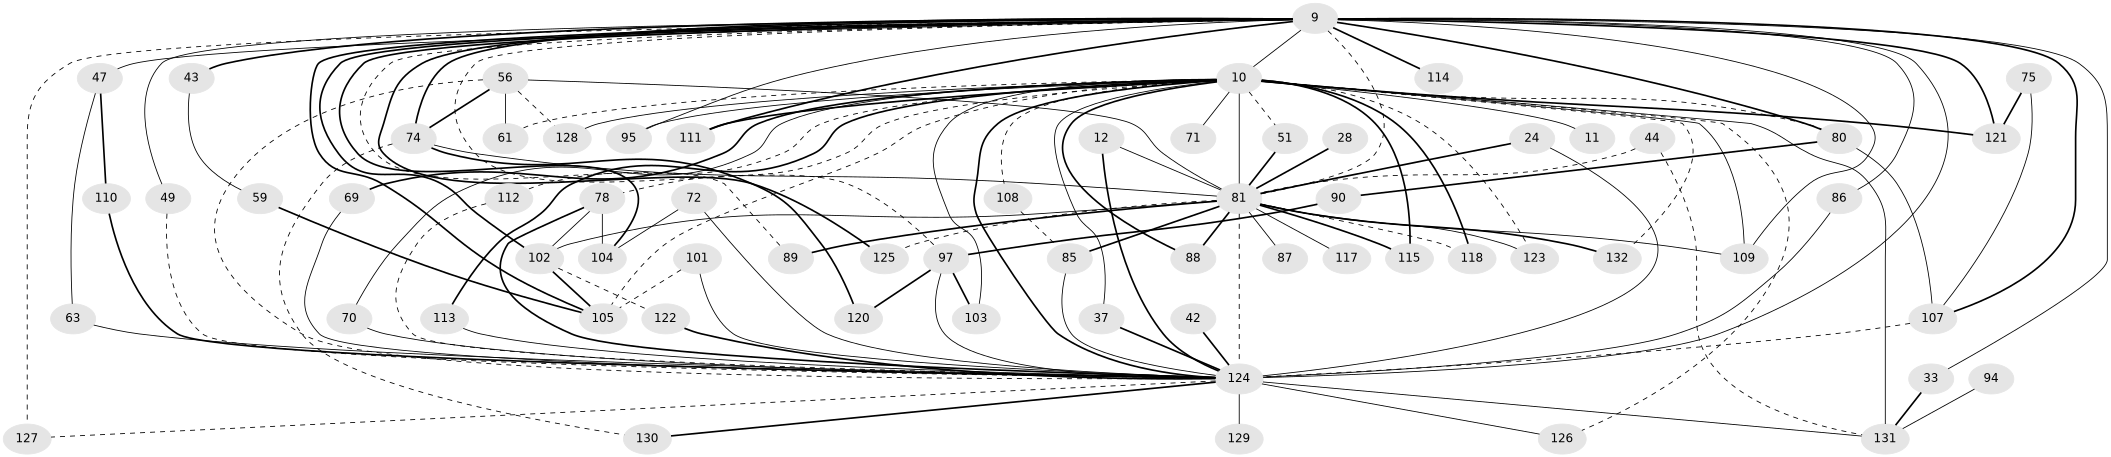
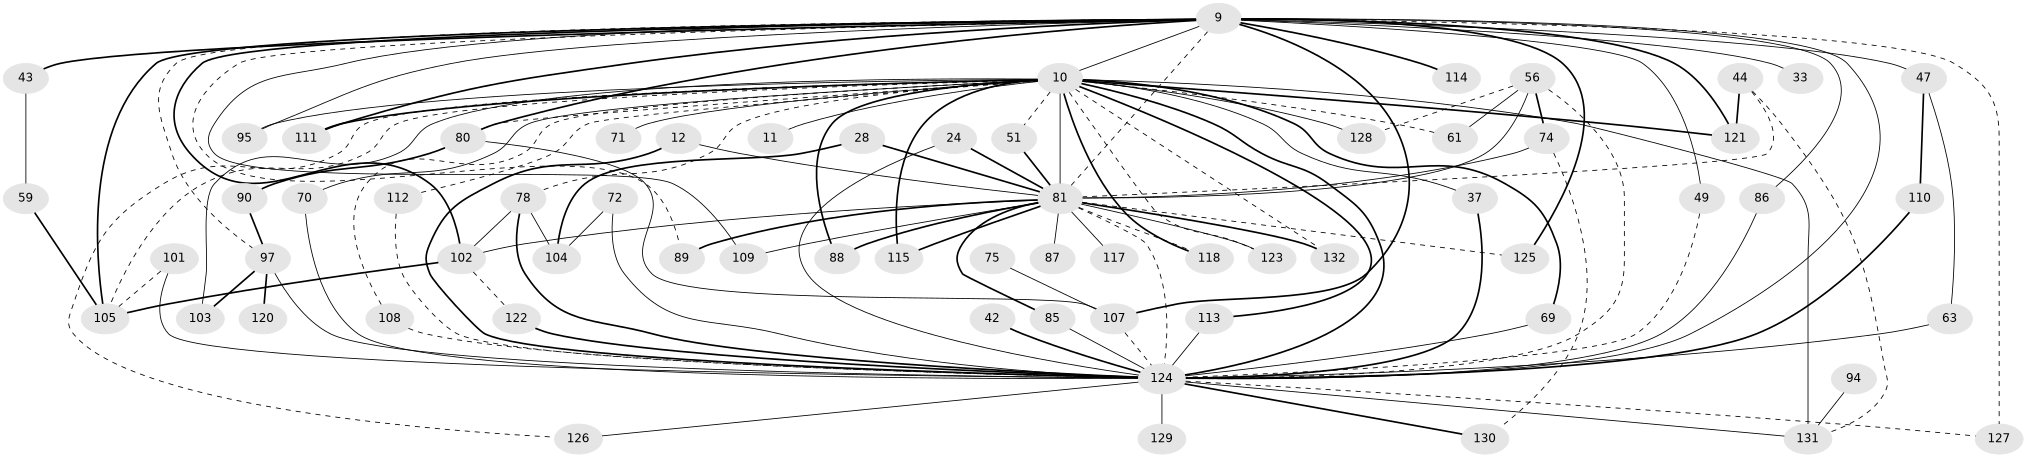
edge "9" -- "74": removed
edge "9" -- "104": now "28" -- "104"
edge "10" -- "109": removed
edge "75" -- "121": now "44" -- "121"
edge "74" -- "120": removed
edge "108" -- "85": now "108" -- "124"
edge "33" -- "131": removed
